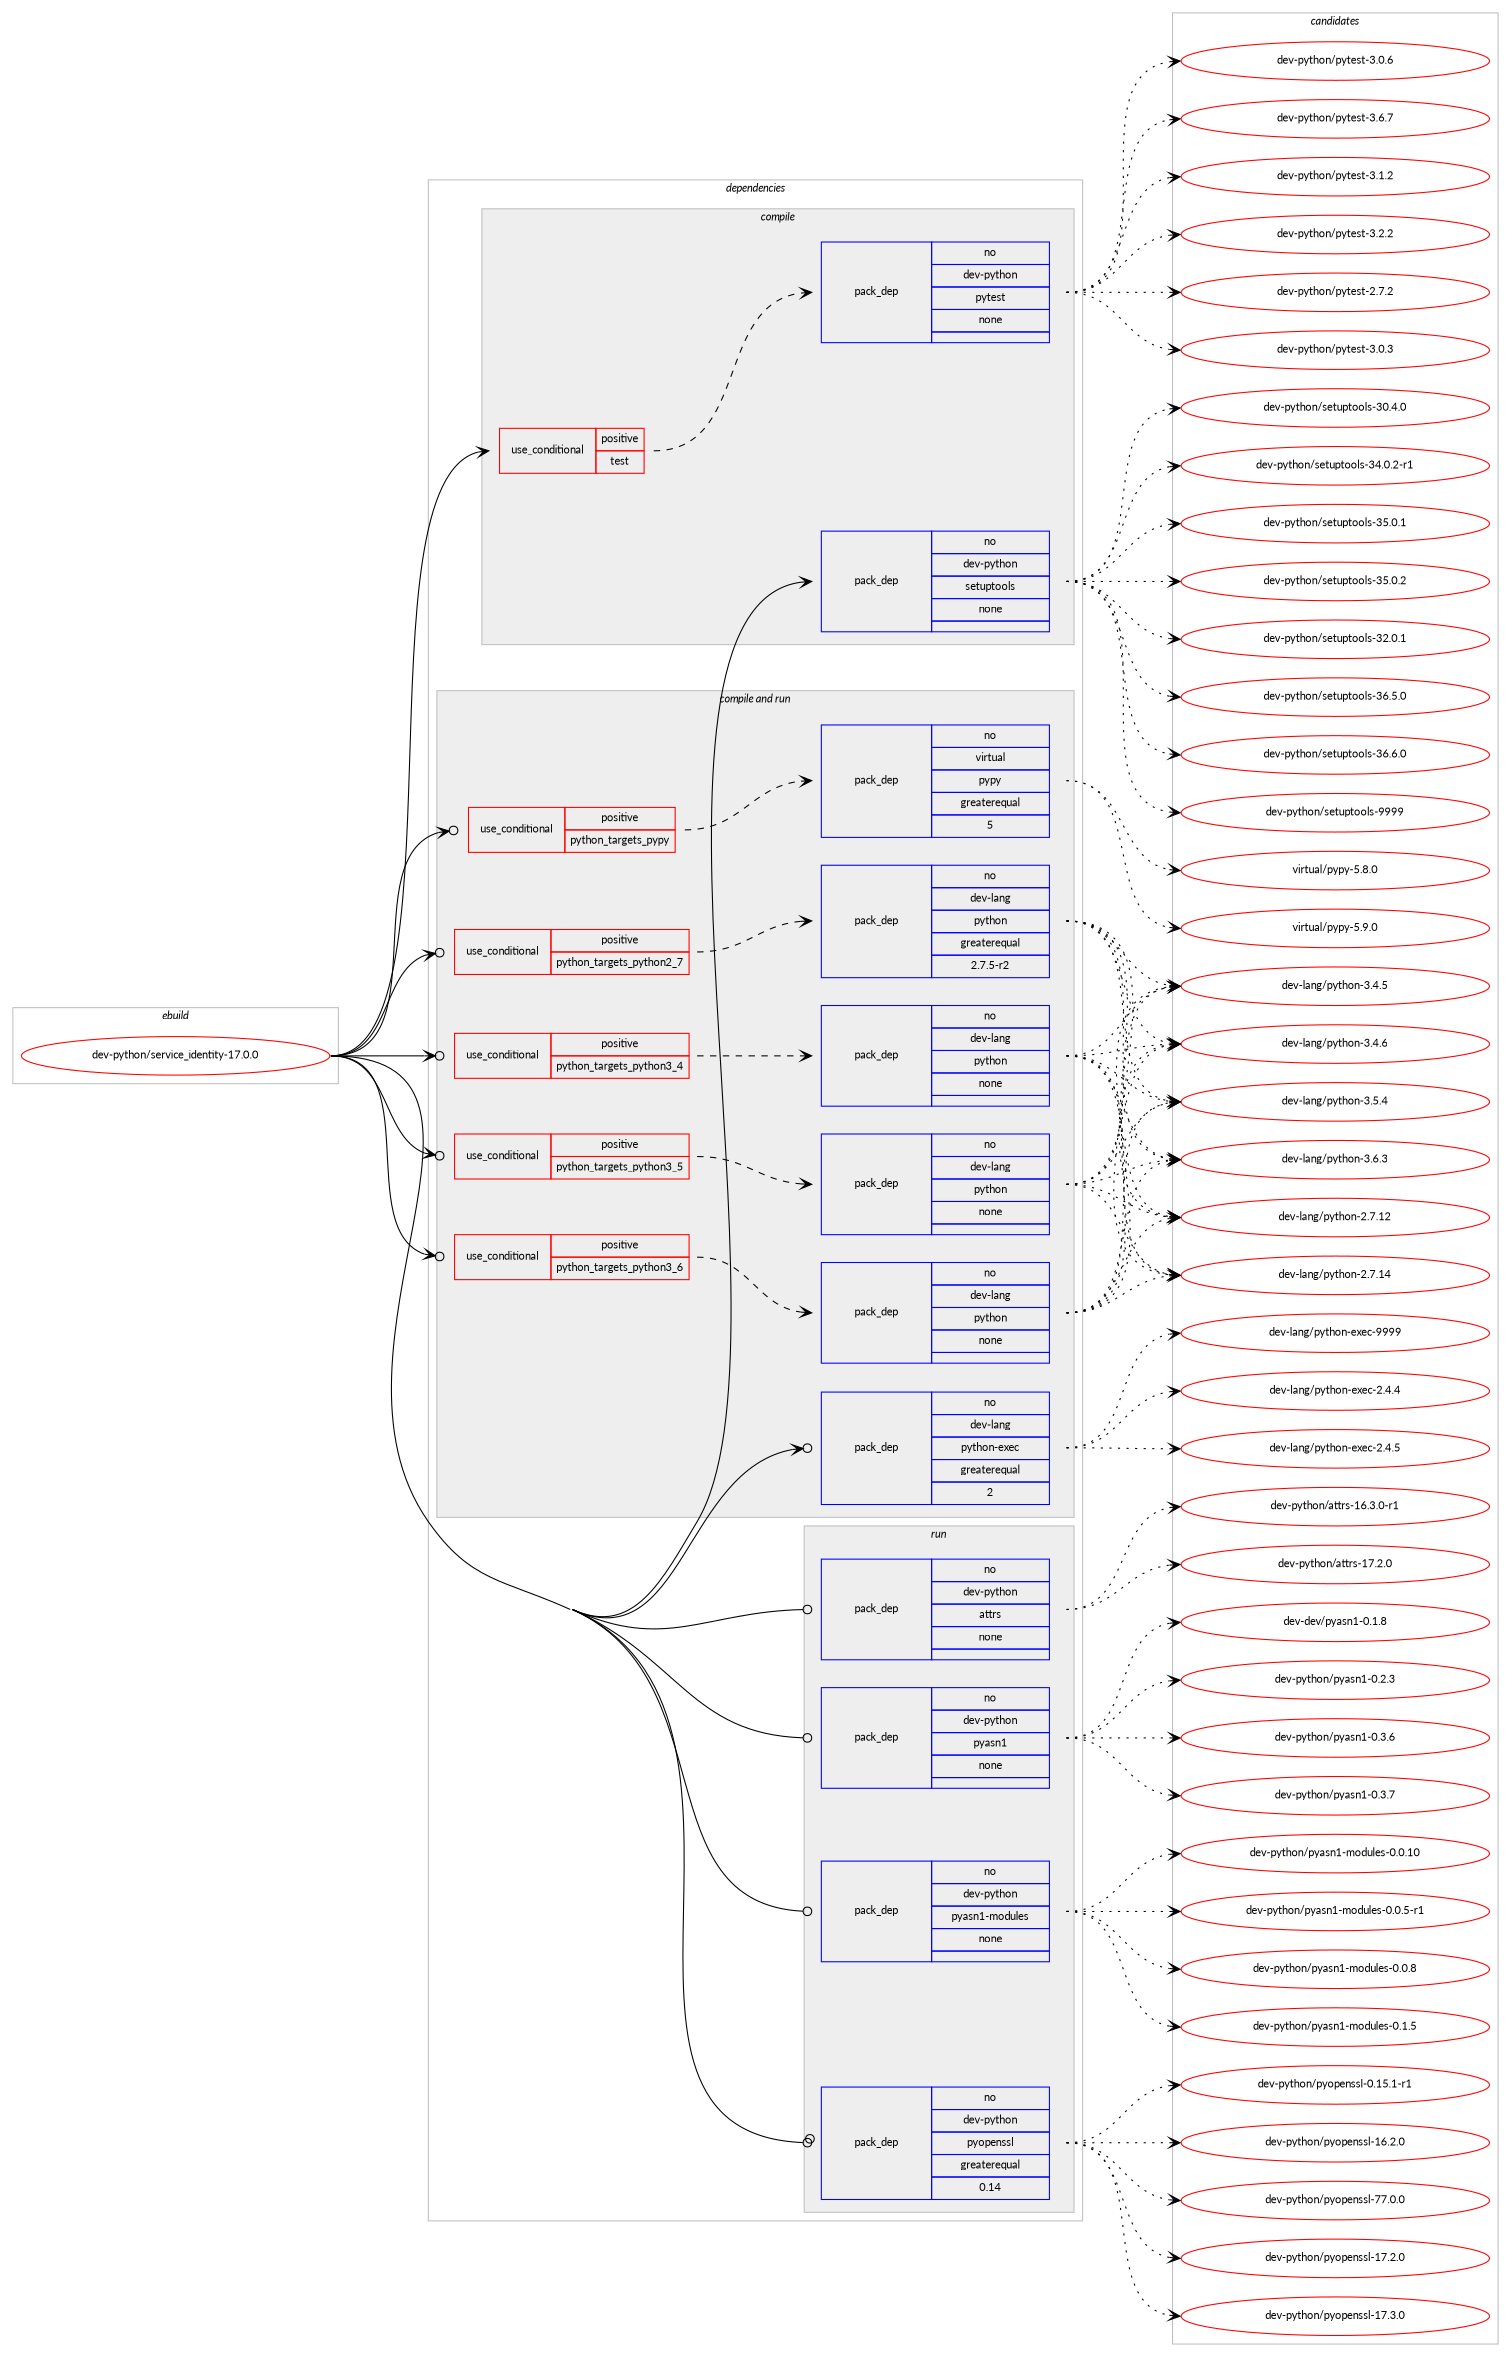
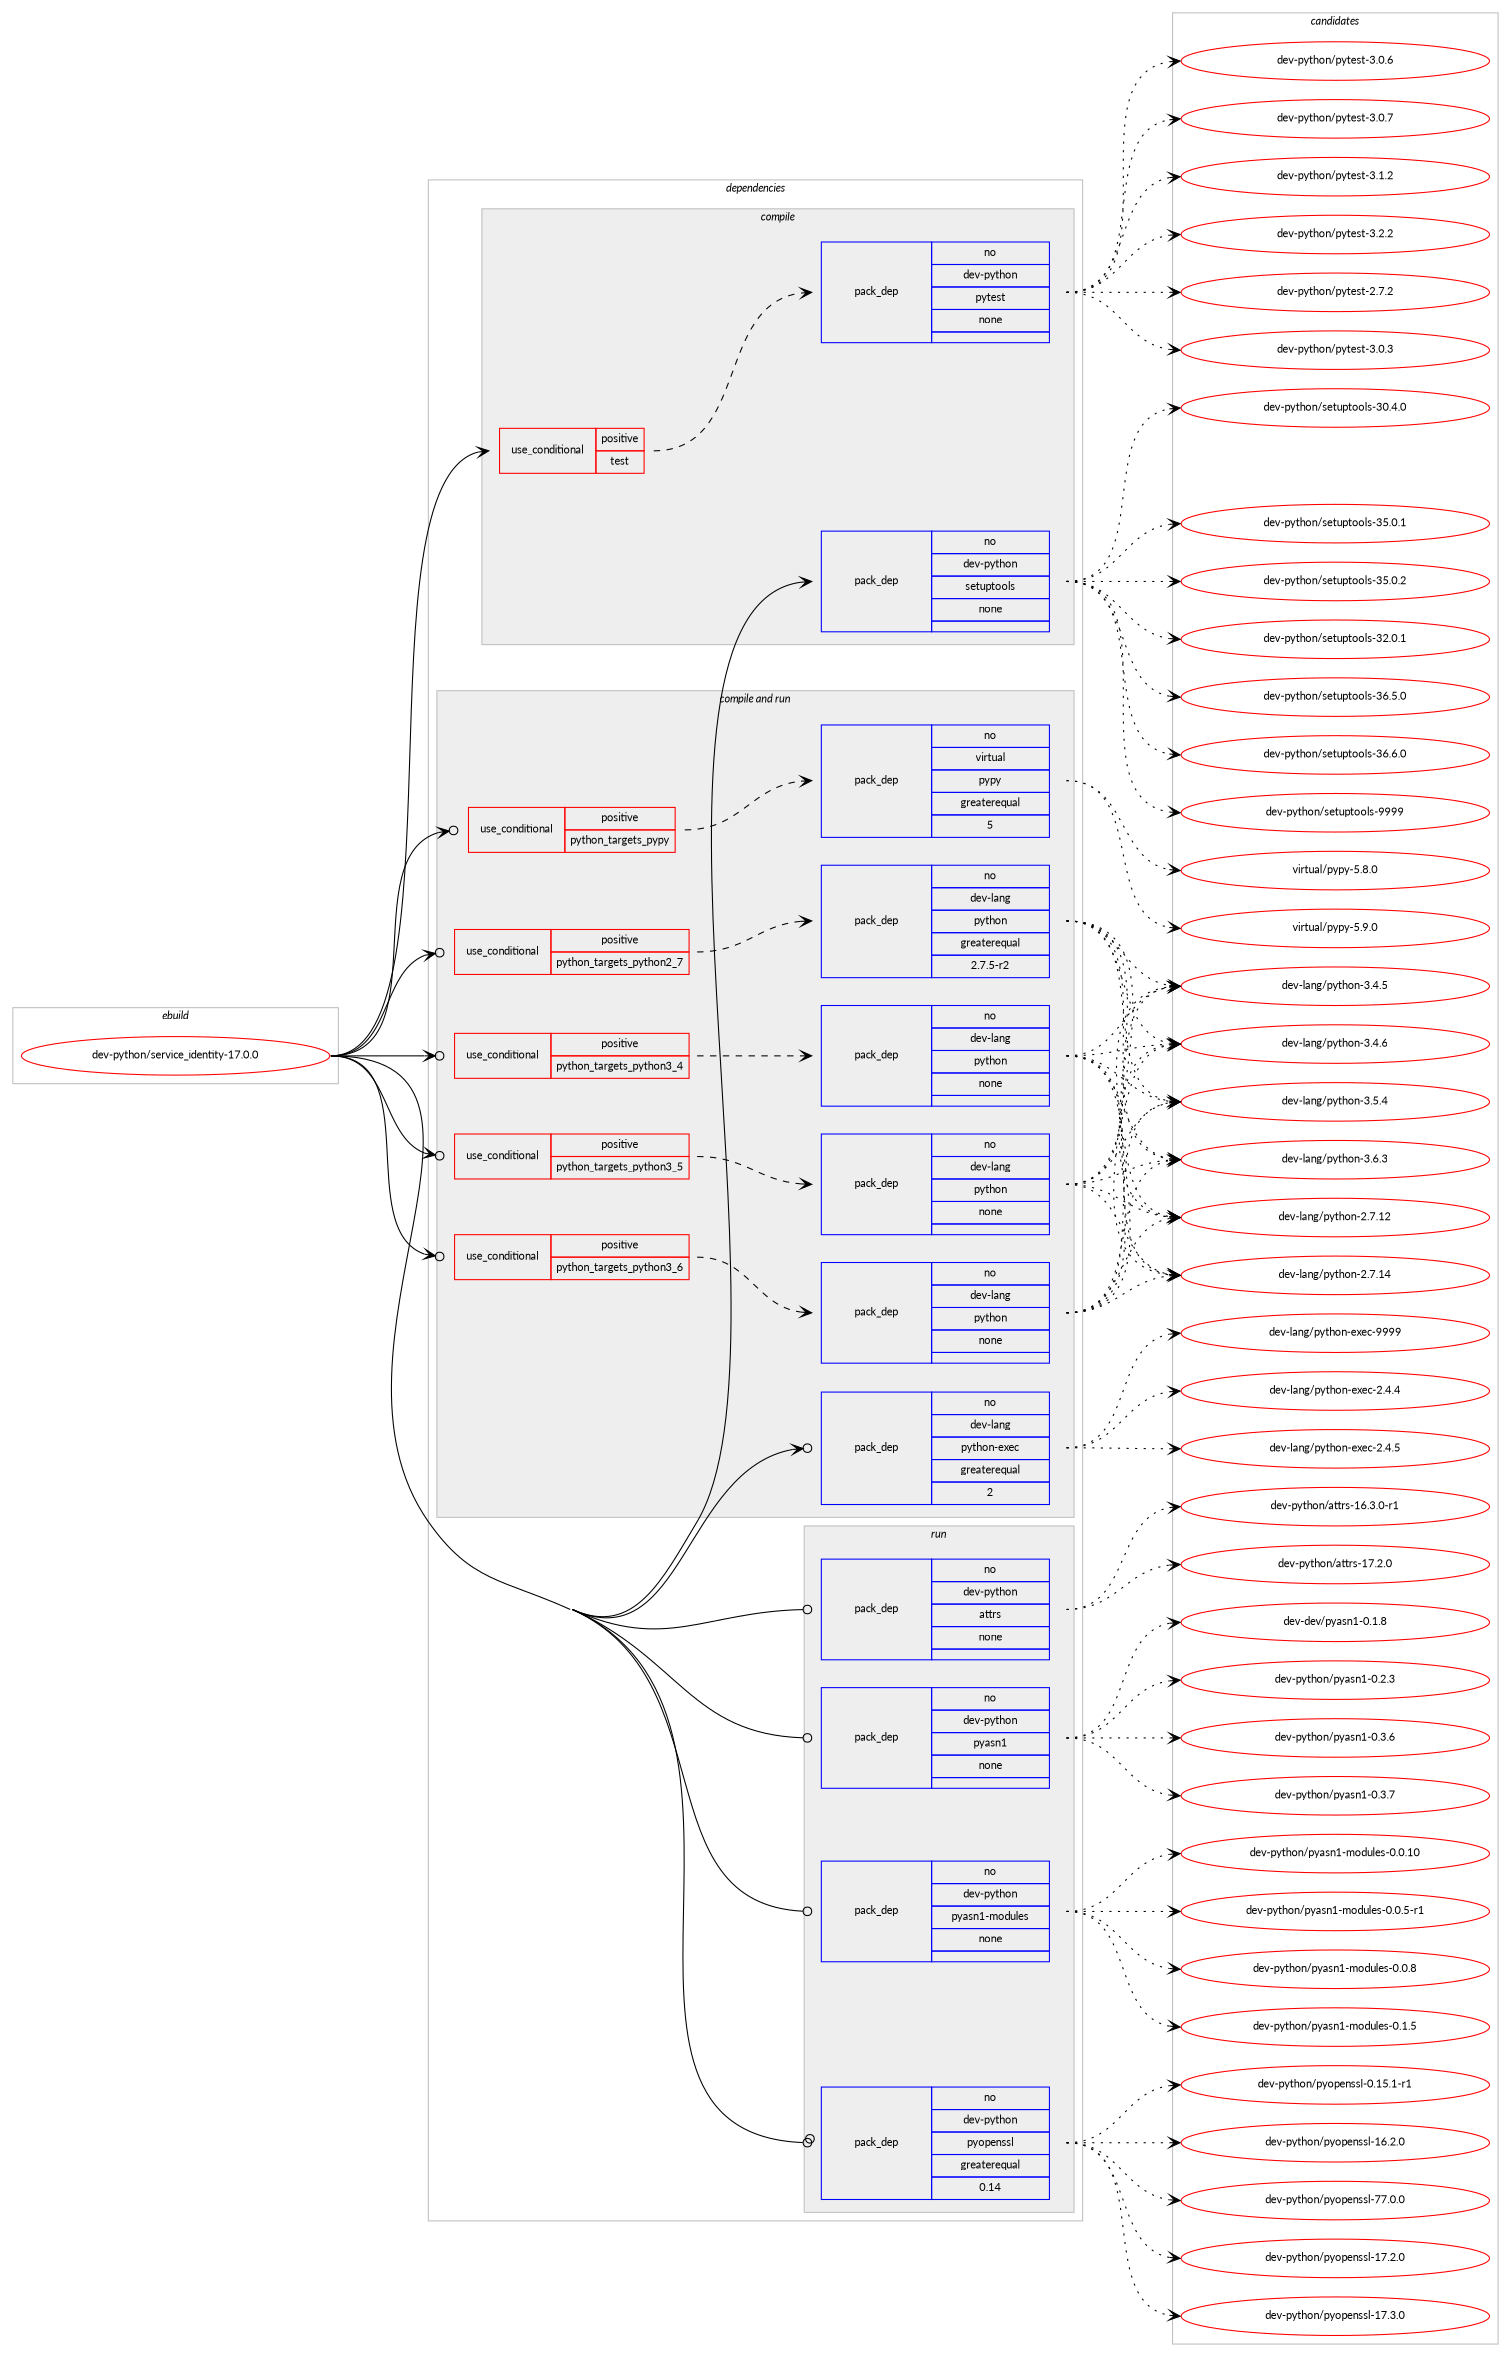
node "dev-python/pytest-3.6.7": label "dev-python/pytest-3.6.7" -> "dev-python/pytest-3.0.7"
node "dev-python/setuptools-34.0.2-r1": removed
